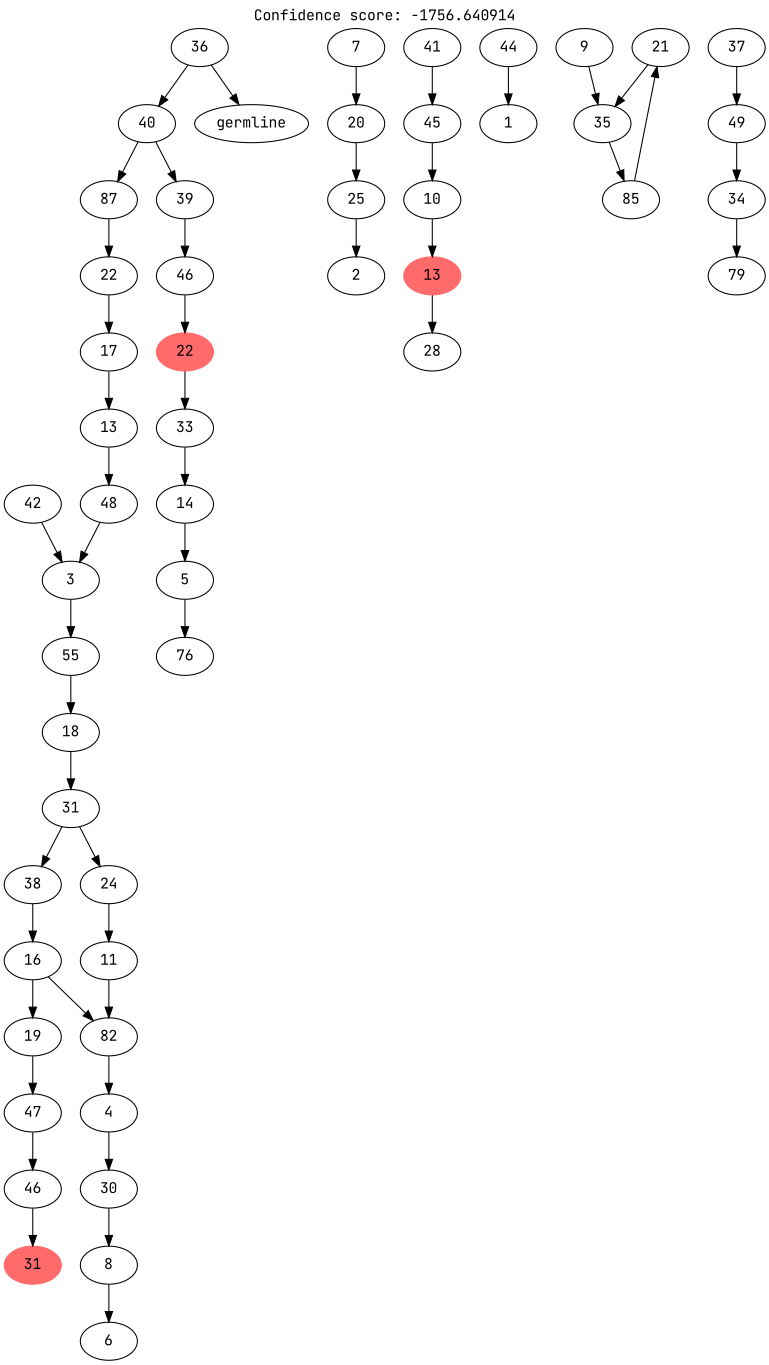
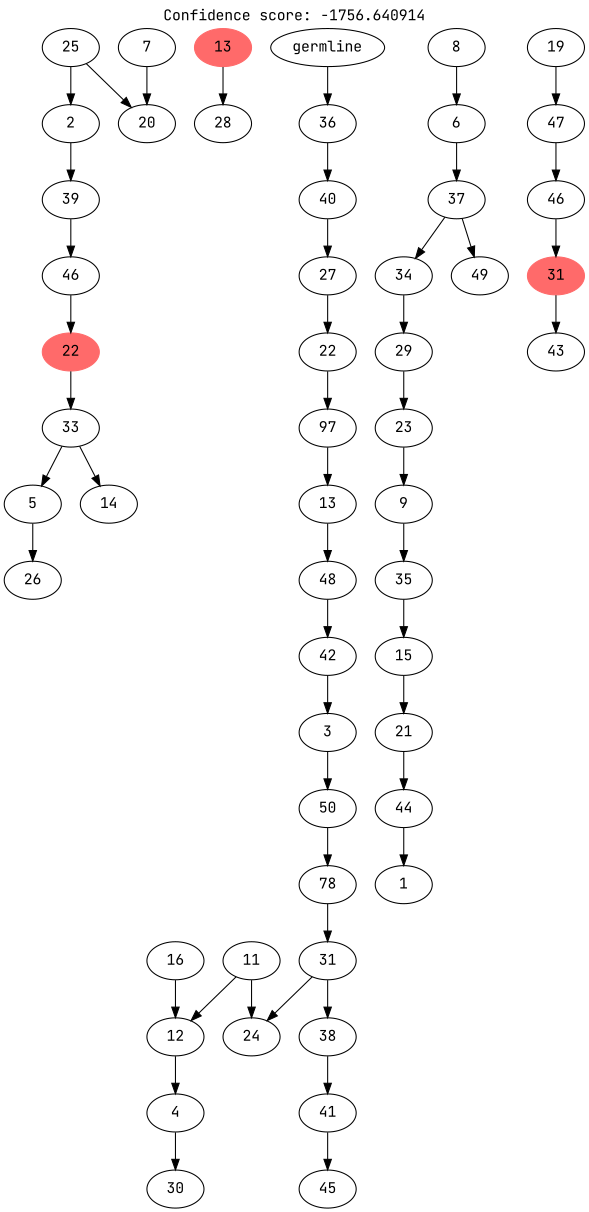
edge "36" -> "germline": reversed
edge "21" -> "35": now "21" -> "44"
edge "40" -> "39": now "2" -> "39"
edge "20" -> "25": reversed
edge "6" -> "37": added
edge "49" -> "34": now "37" -> "34"
node "87": label "87" -> "27"
node "10": removed
node "85": label "85" -> "15"
node "79": label "79" -> "29"
node "17": label "17" -> "97"
node "43": added
node "23": added
edge "48" -> "3": now "48" -> "42"
edge "14" -> "5": now "33" -> "5"
node "55": label "55" -> "50"
node "76": label "76" -> "26"
node "18": label "18" -> "78"
edge "38" -> "16": now "38" -> "41"
edge "24" -> "11": reversed
edge "16" -> "19": removed
node "82": label "82" -> "12"
edge "30" -> "8": removed
